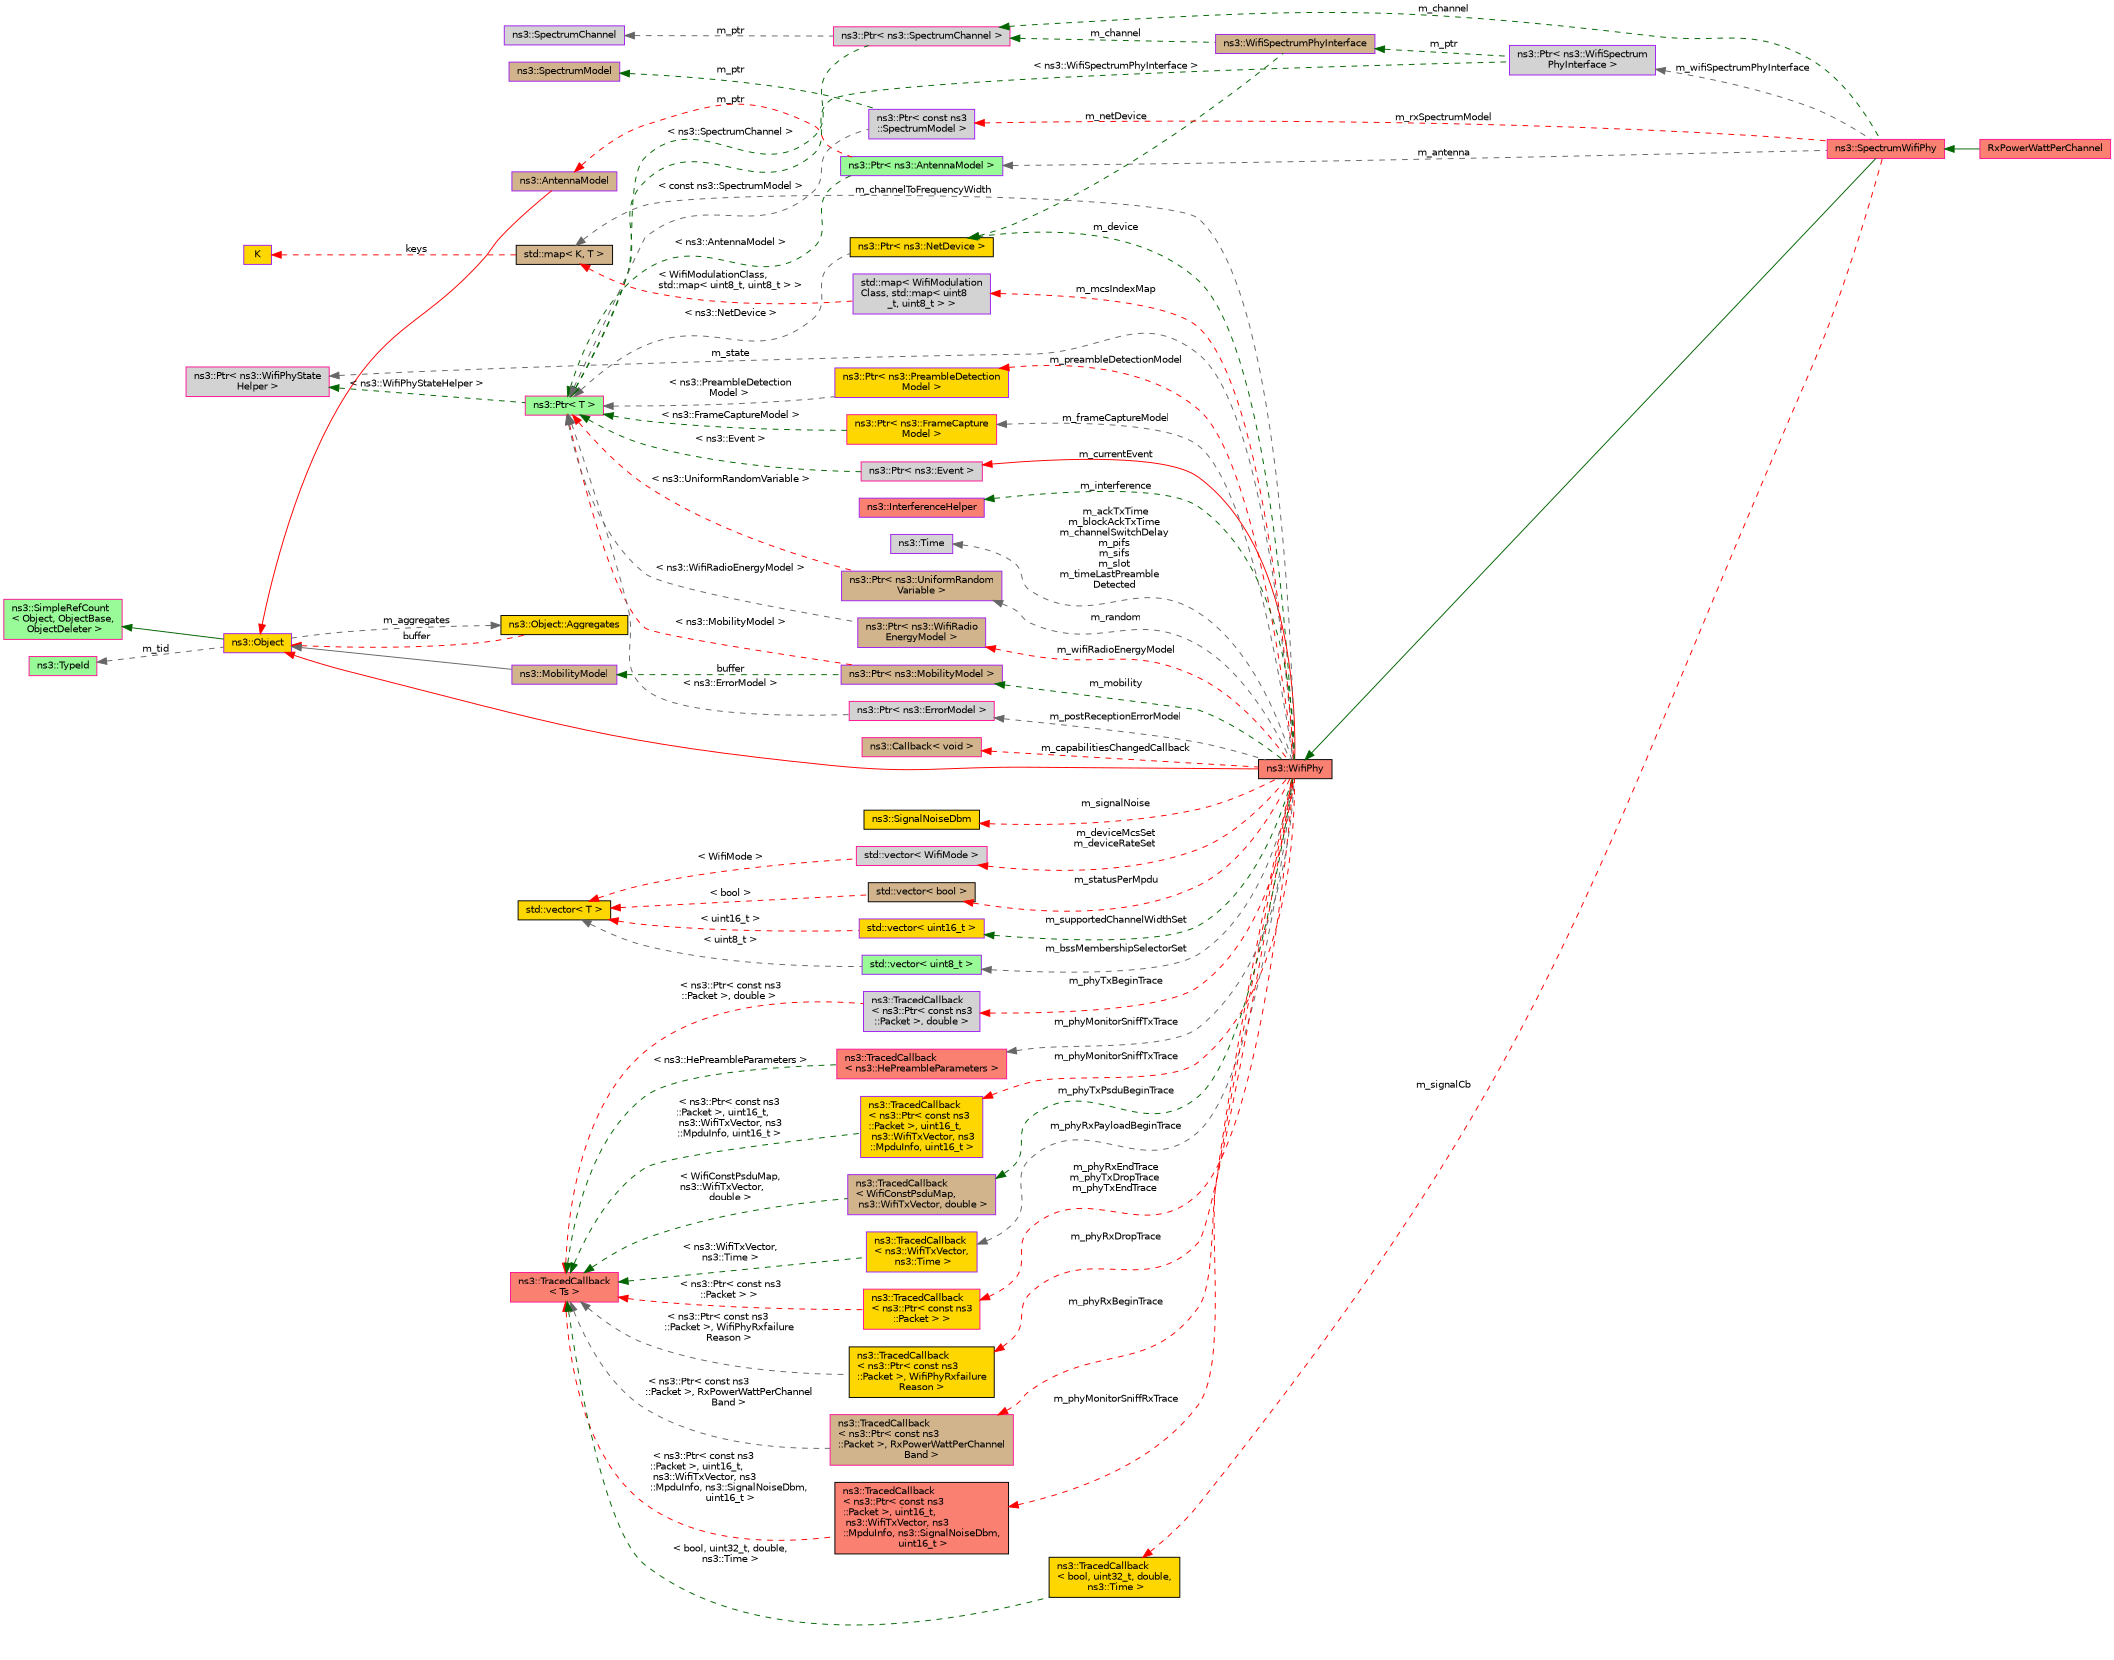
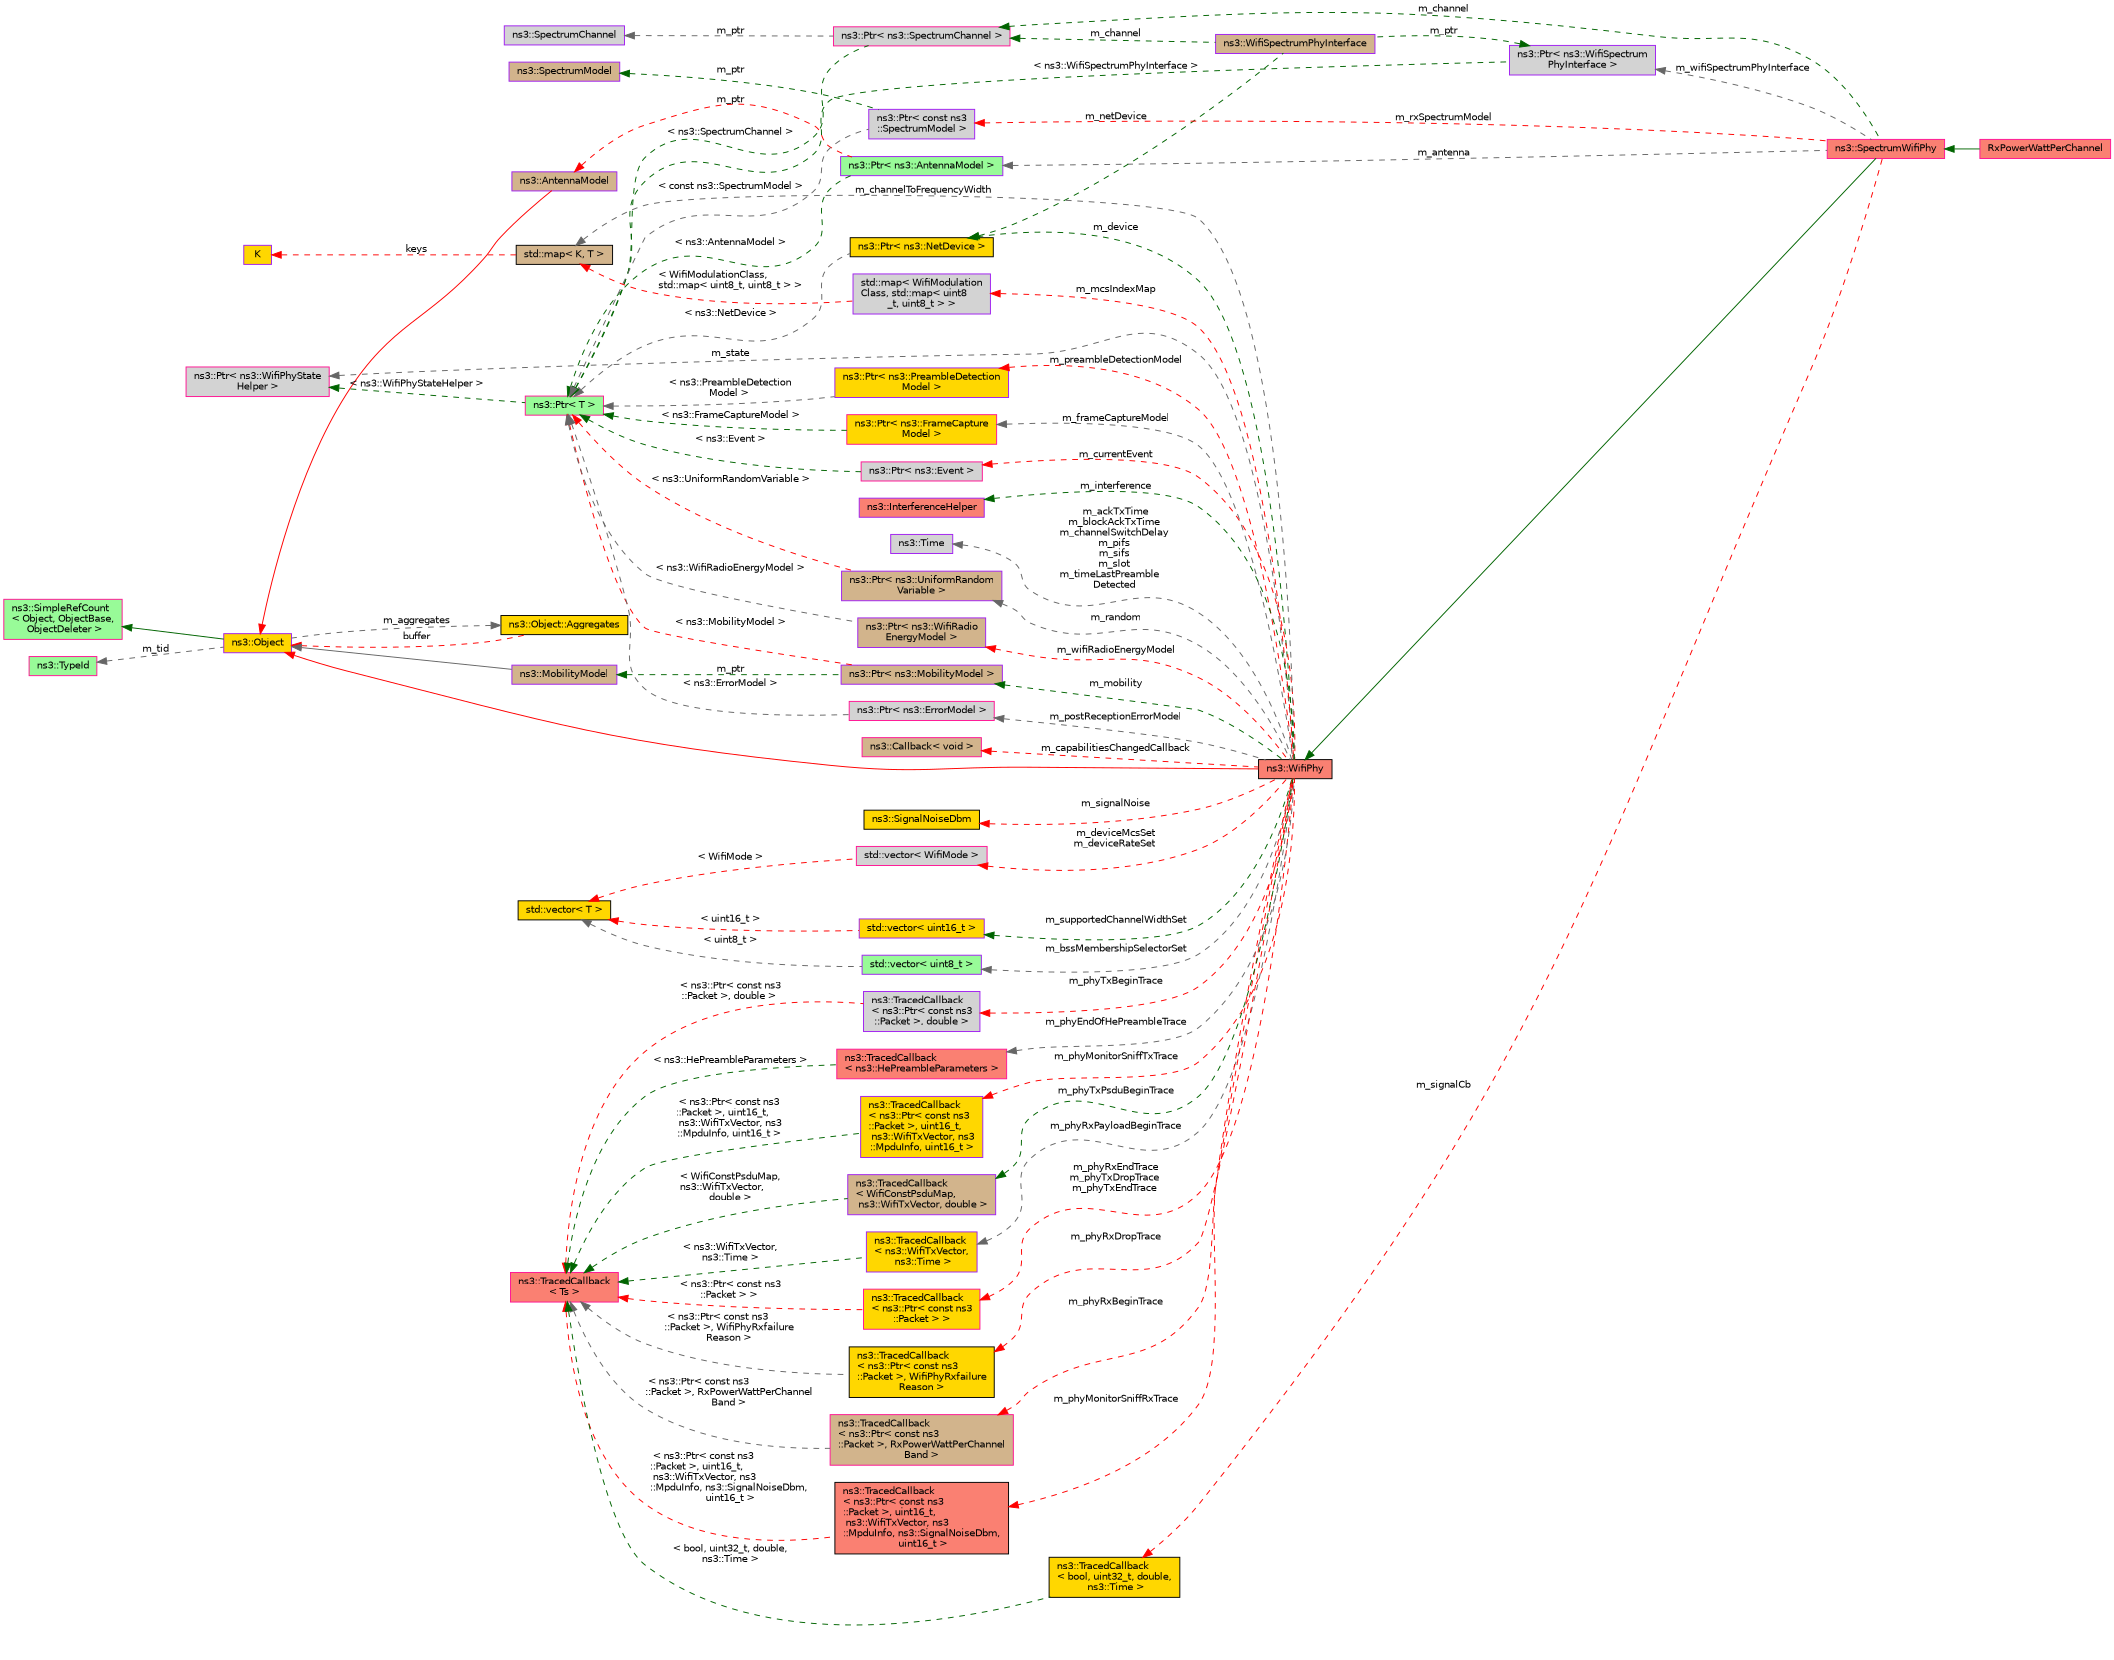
edge "ns3::Ptr< ns3::WifiSpectrum PhyInterface >" -> "ns3::WifiSpectrumPhyInterface": reversed
edge "ns3::WifiPhy" -> "ns3::Ptr< ns3::Event >": style solid -> dashed
edge "ns3::Ptr< ns3::MobilityModel >" -> "ns3::MobilityModel": label " buffer" -> " m_ptr"
node "std::vector< bool >": removed
edge "ns3::WifiPhy" -> "ns3::TracedCallback < ns3::HePreambleParameters >": label " m_phyMonitorSniffTxTrace" -> " m_phyEndOfHePreambleTrace"
